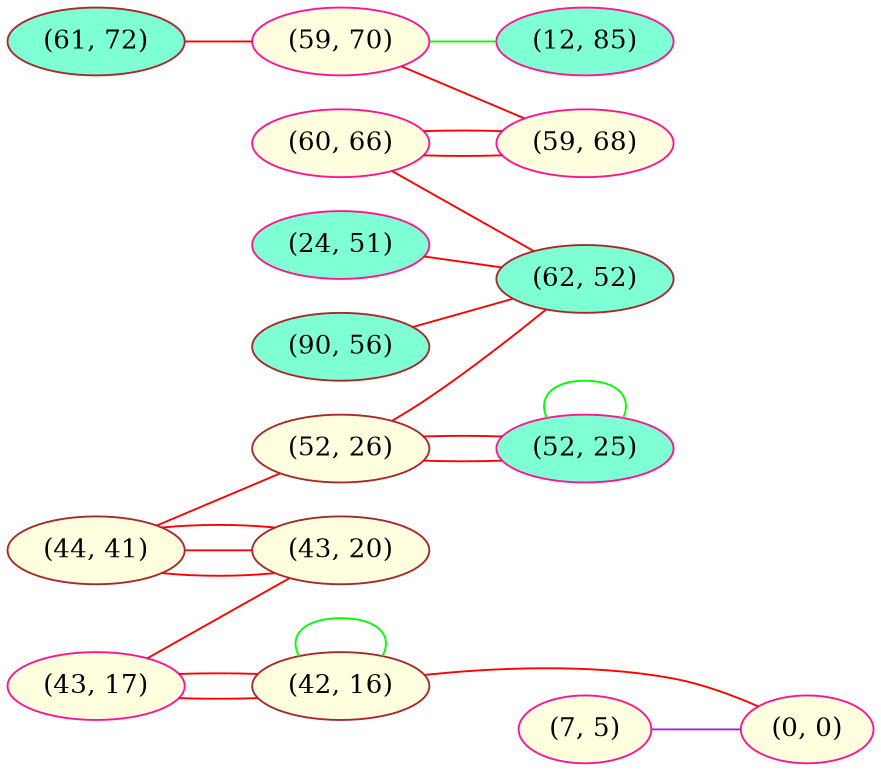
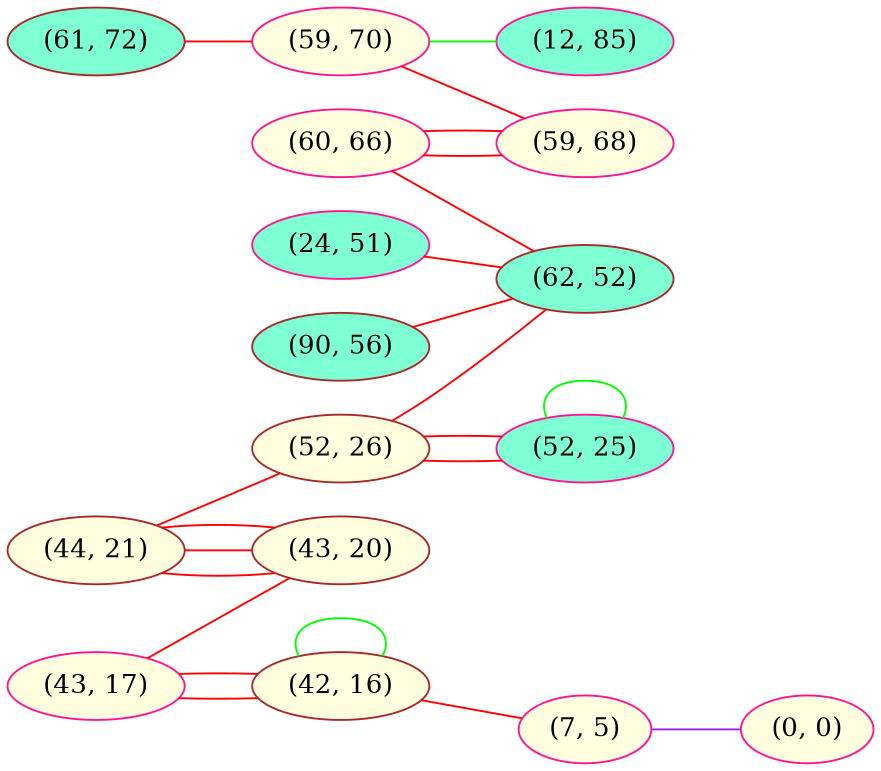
node "(44, 41)": label "(44, 41)" -> "(44, 21)"
edge "(42, 16)" -- "(0, 0)": now "(42, 16)" -- "(7, 5)"
